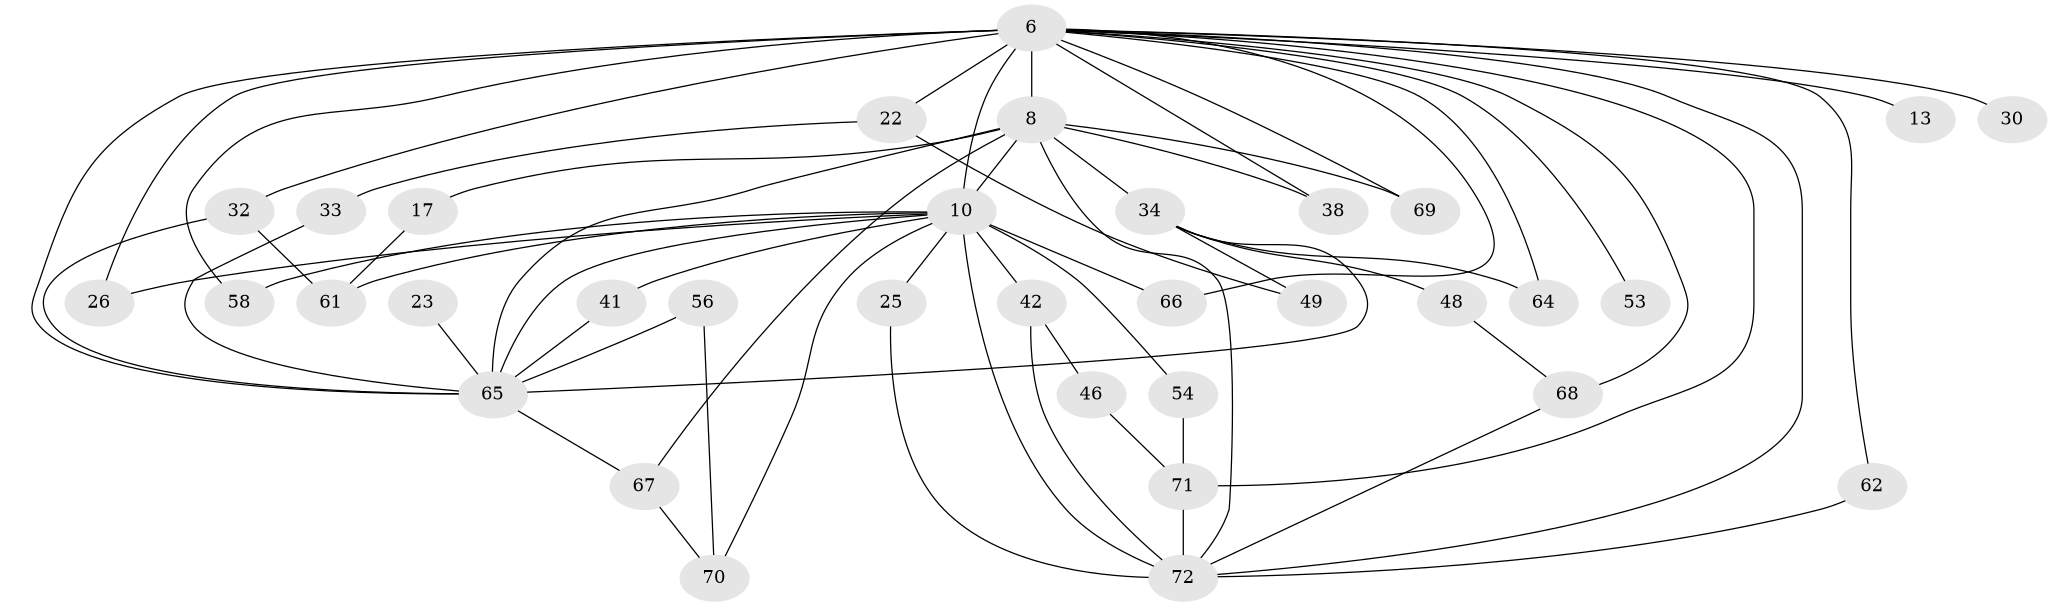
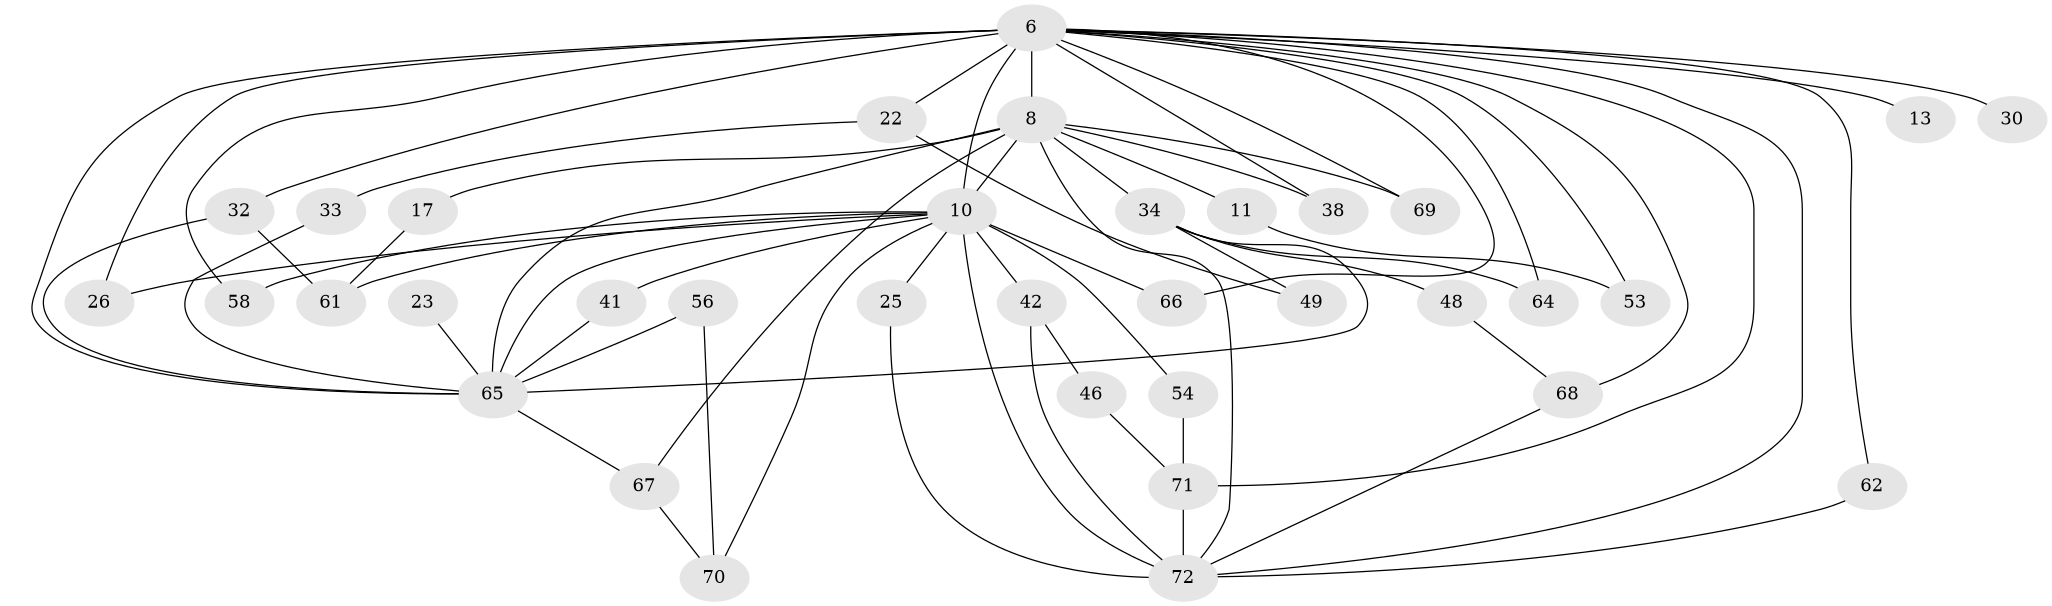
node "11": added
